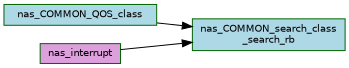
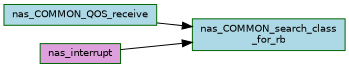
node "nas_COMMON_QOS_class": label "nas_COMMON_QOS_class" -> "nas_COMMON_QOS_receive"
node "nas_COMMON_search_class _search_rb": label "nas_COMMON_search_class _search_rb" -> "nas_COMMON_search_class _for_rb"
